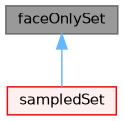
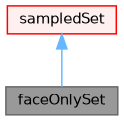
edge "sampledSet" -> "faceOnlySet": reversed
